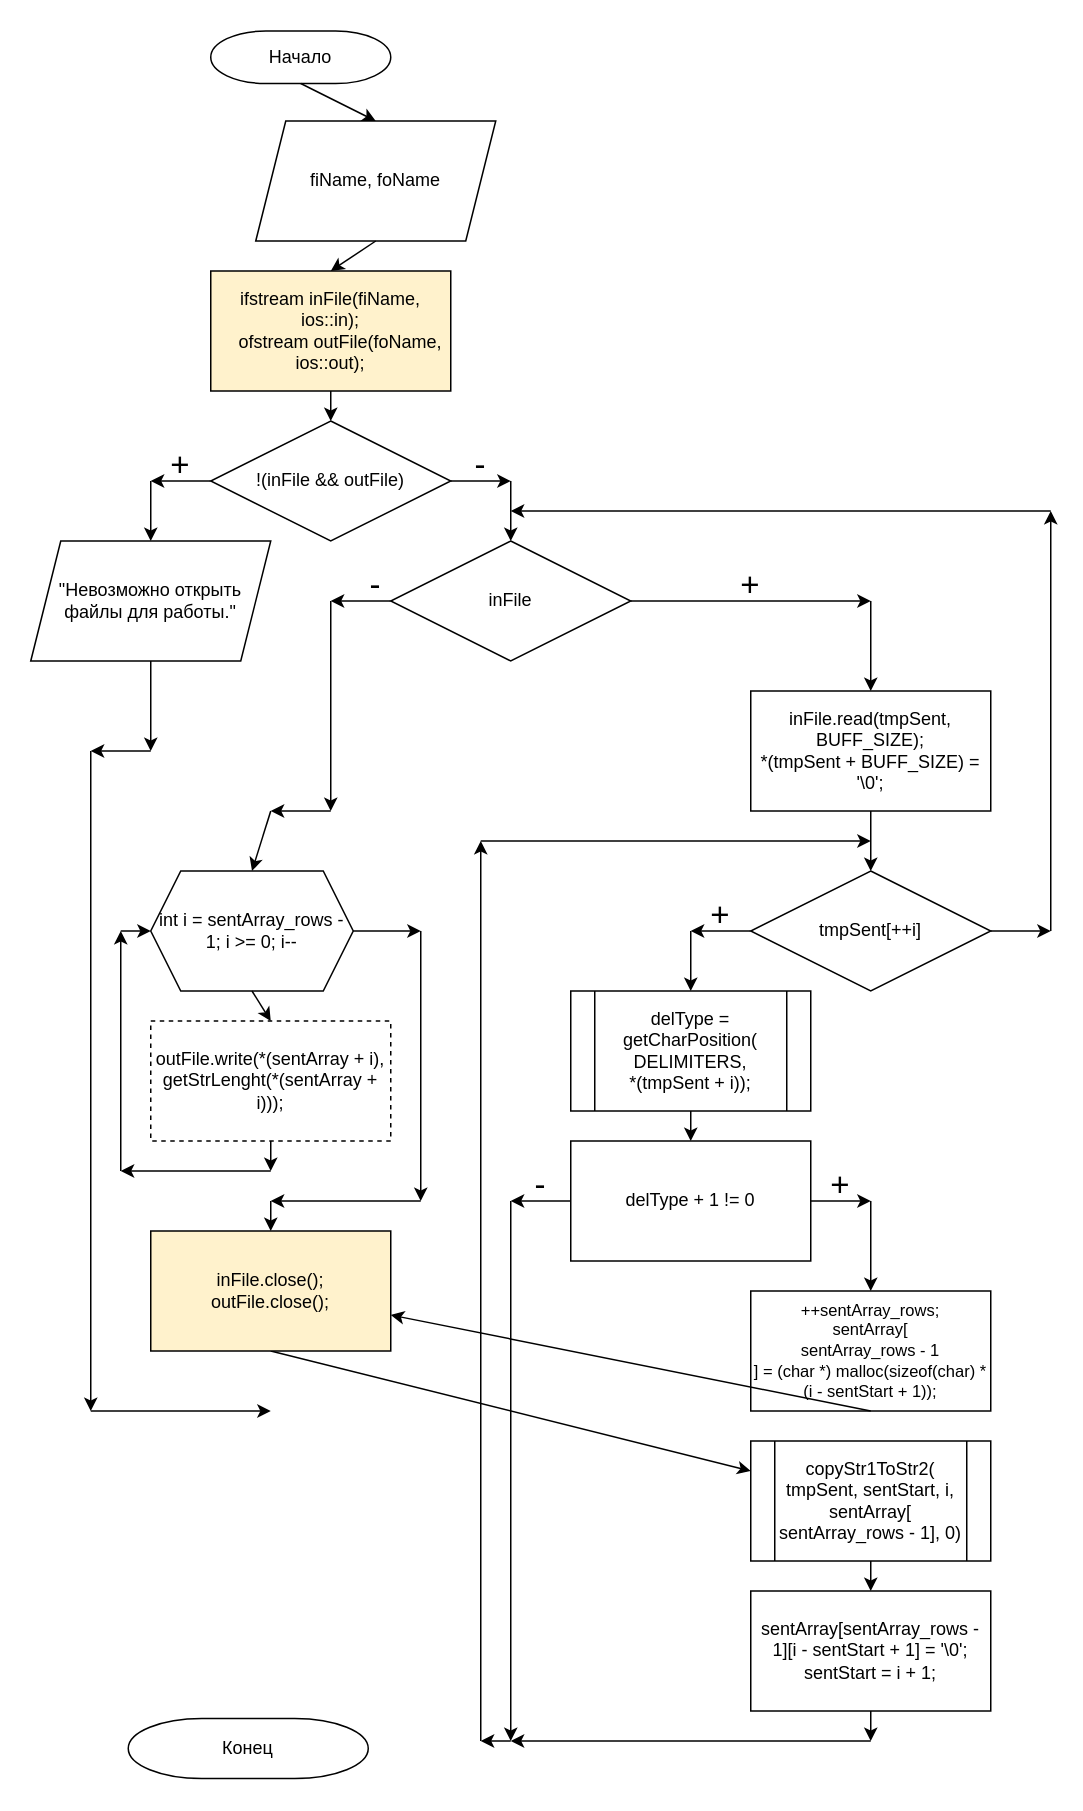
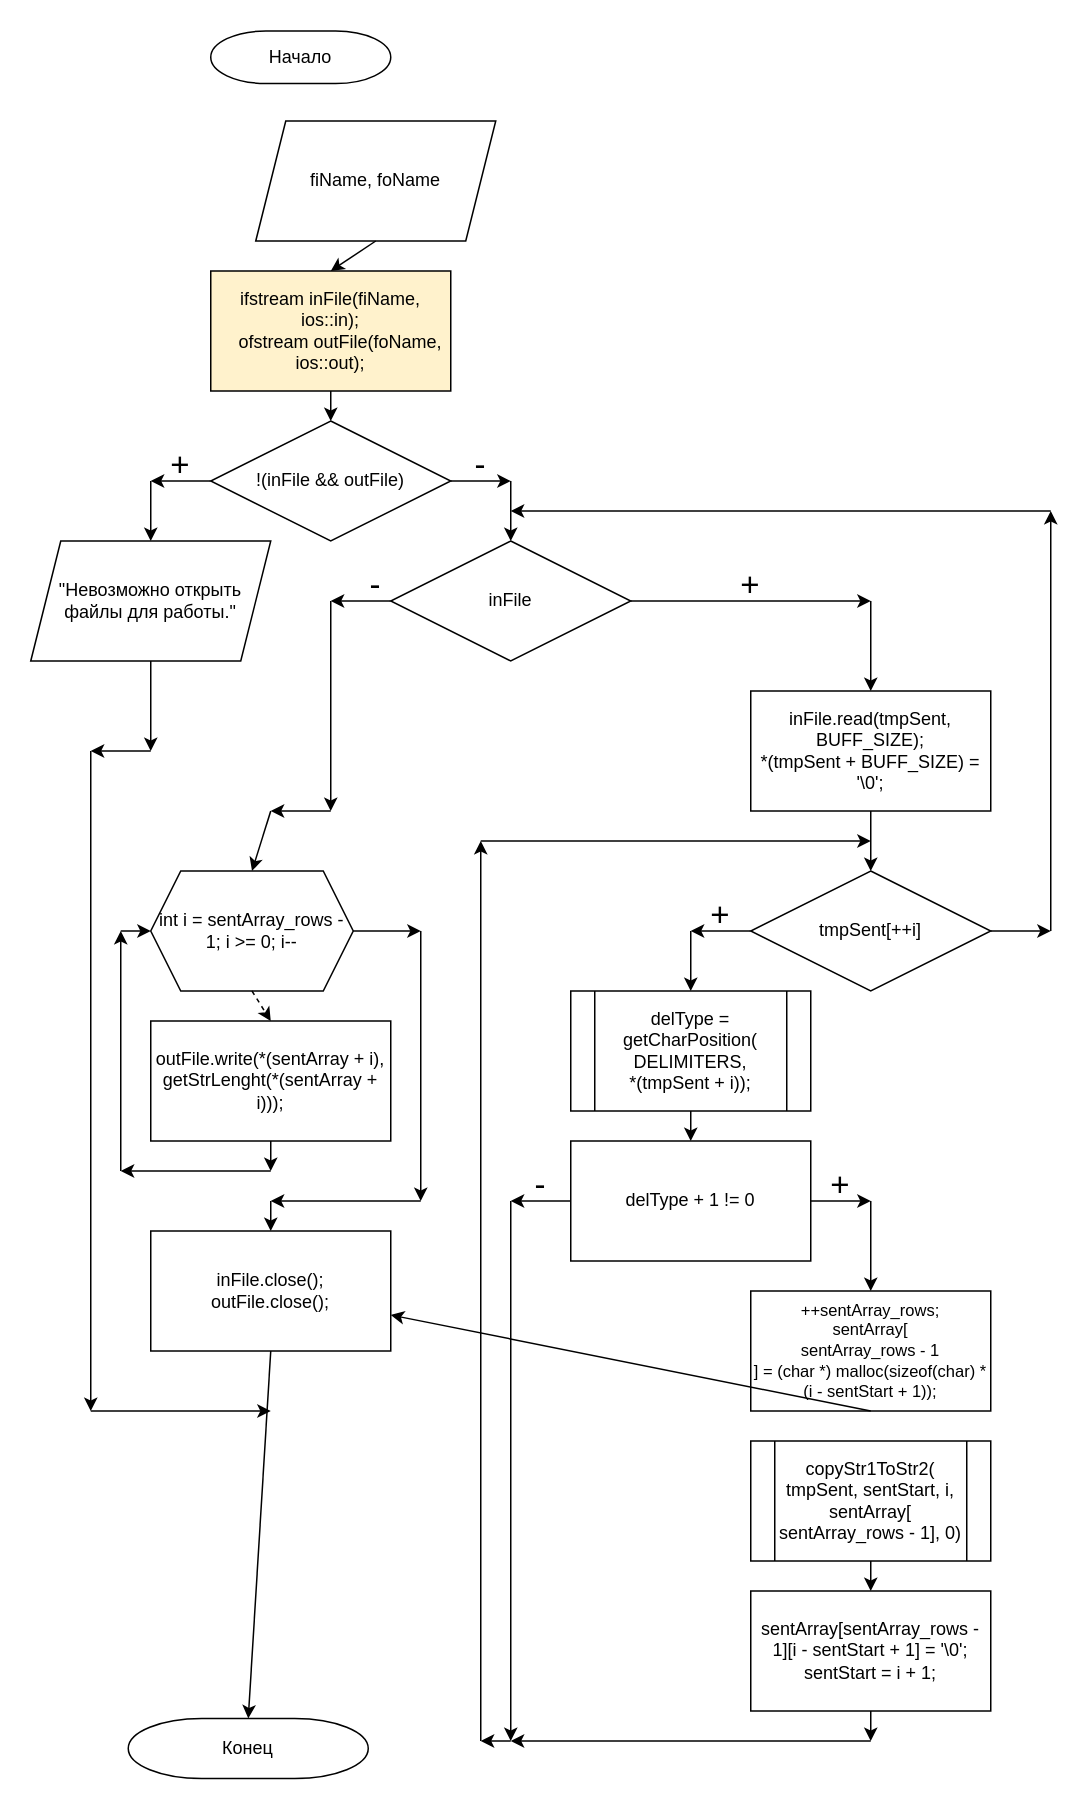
edge "Начало" -> "fiName, foName": removed
edge "int i = sentArray_rows - 1; i >= 0; i--" -> "outFile.write(*(sentArray + i), getStrLenght(*(sentArray + i)));": style solid -> dashed
node "outFile.write(*(sentArray + i), getStrLenght(*(sentArray + i)));": style dashed -> solid
node "inFile.close(); outFile.close();": fillcolor #fff2cc -> #ffffff
edge "inFile.close(); outFile.close();" -> "copyStr1ToStr2( tmpSent, sentStart, i, sentArray[ sentArray_rows - 1], 0)": now "inFile.close(); outFile.close();" -> "Конец"
